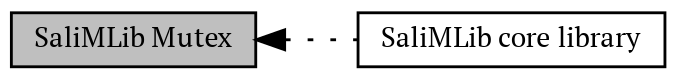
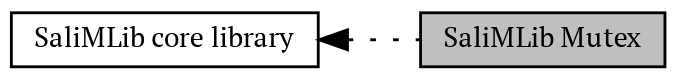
edge "SaliMLib core library" -> "SaliMLib Mutex": reversed
